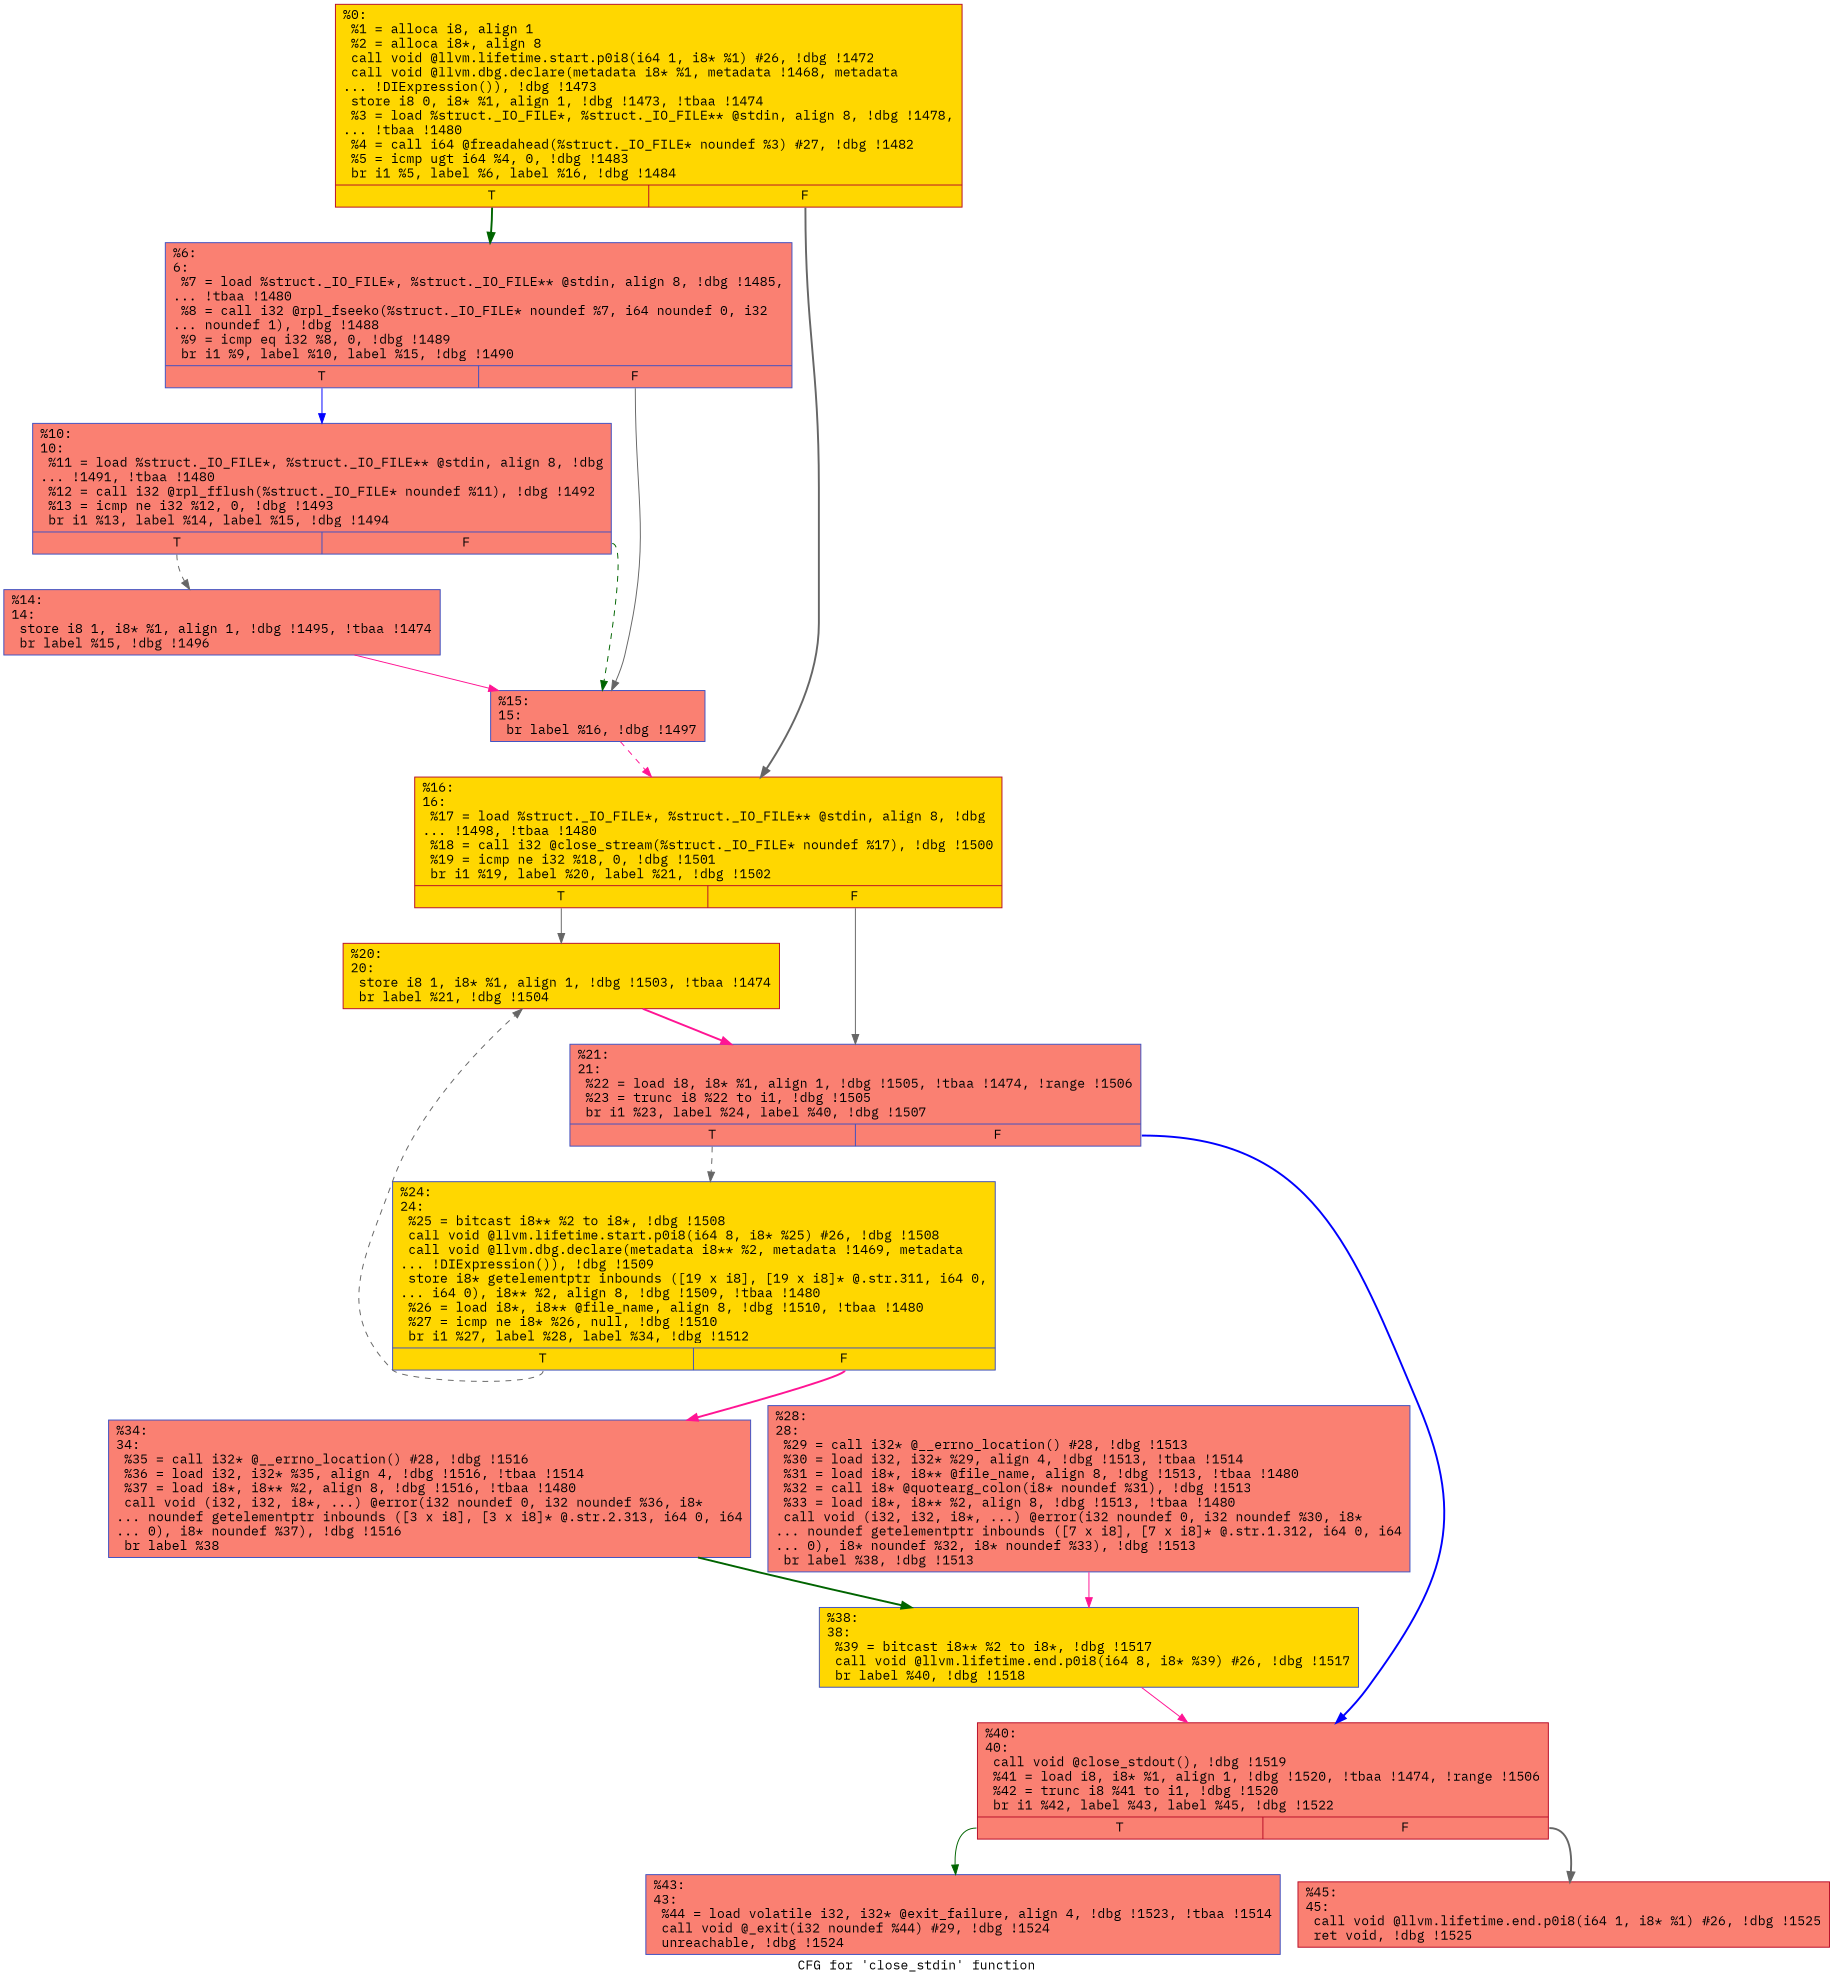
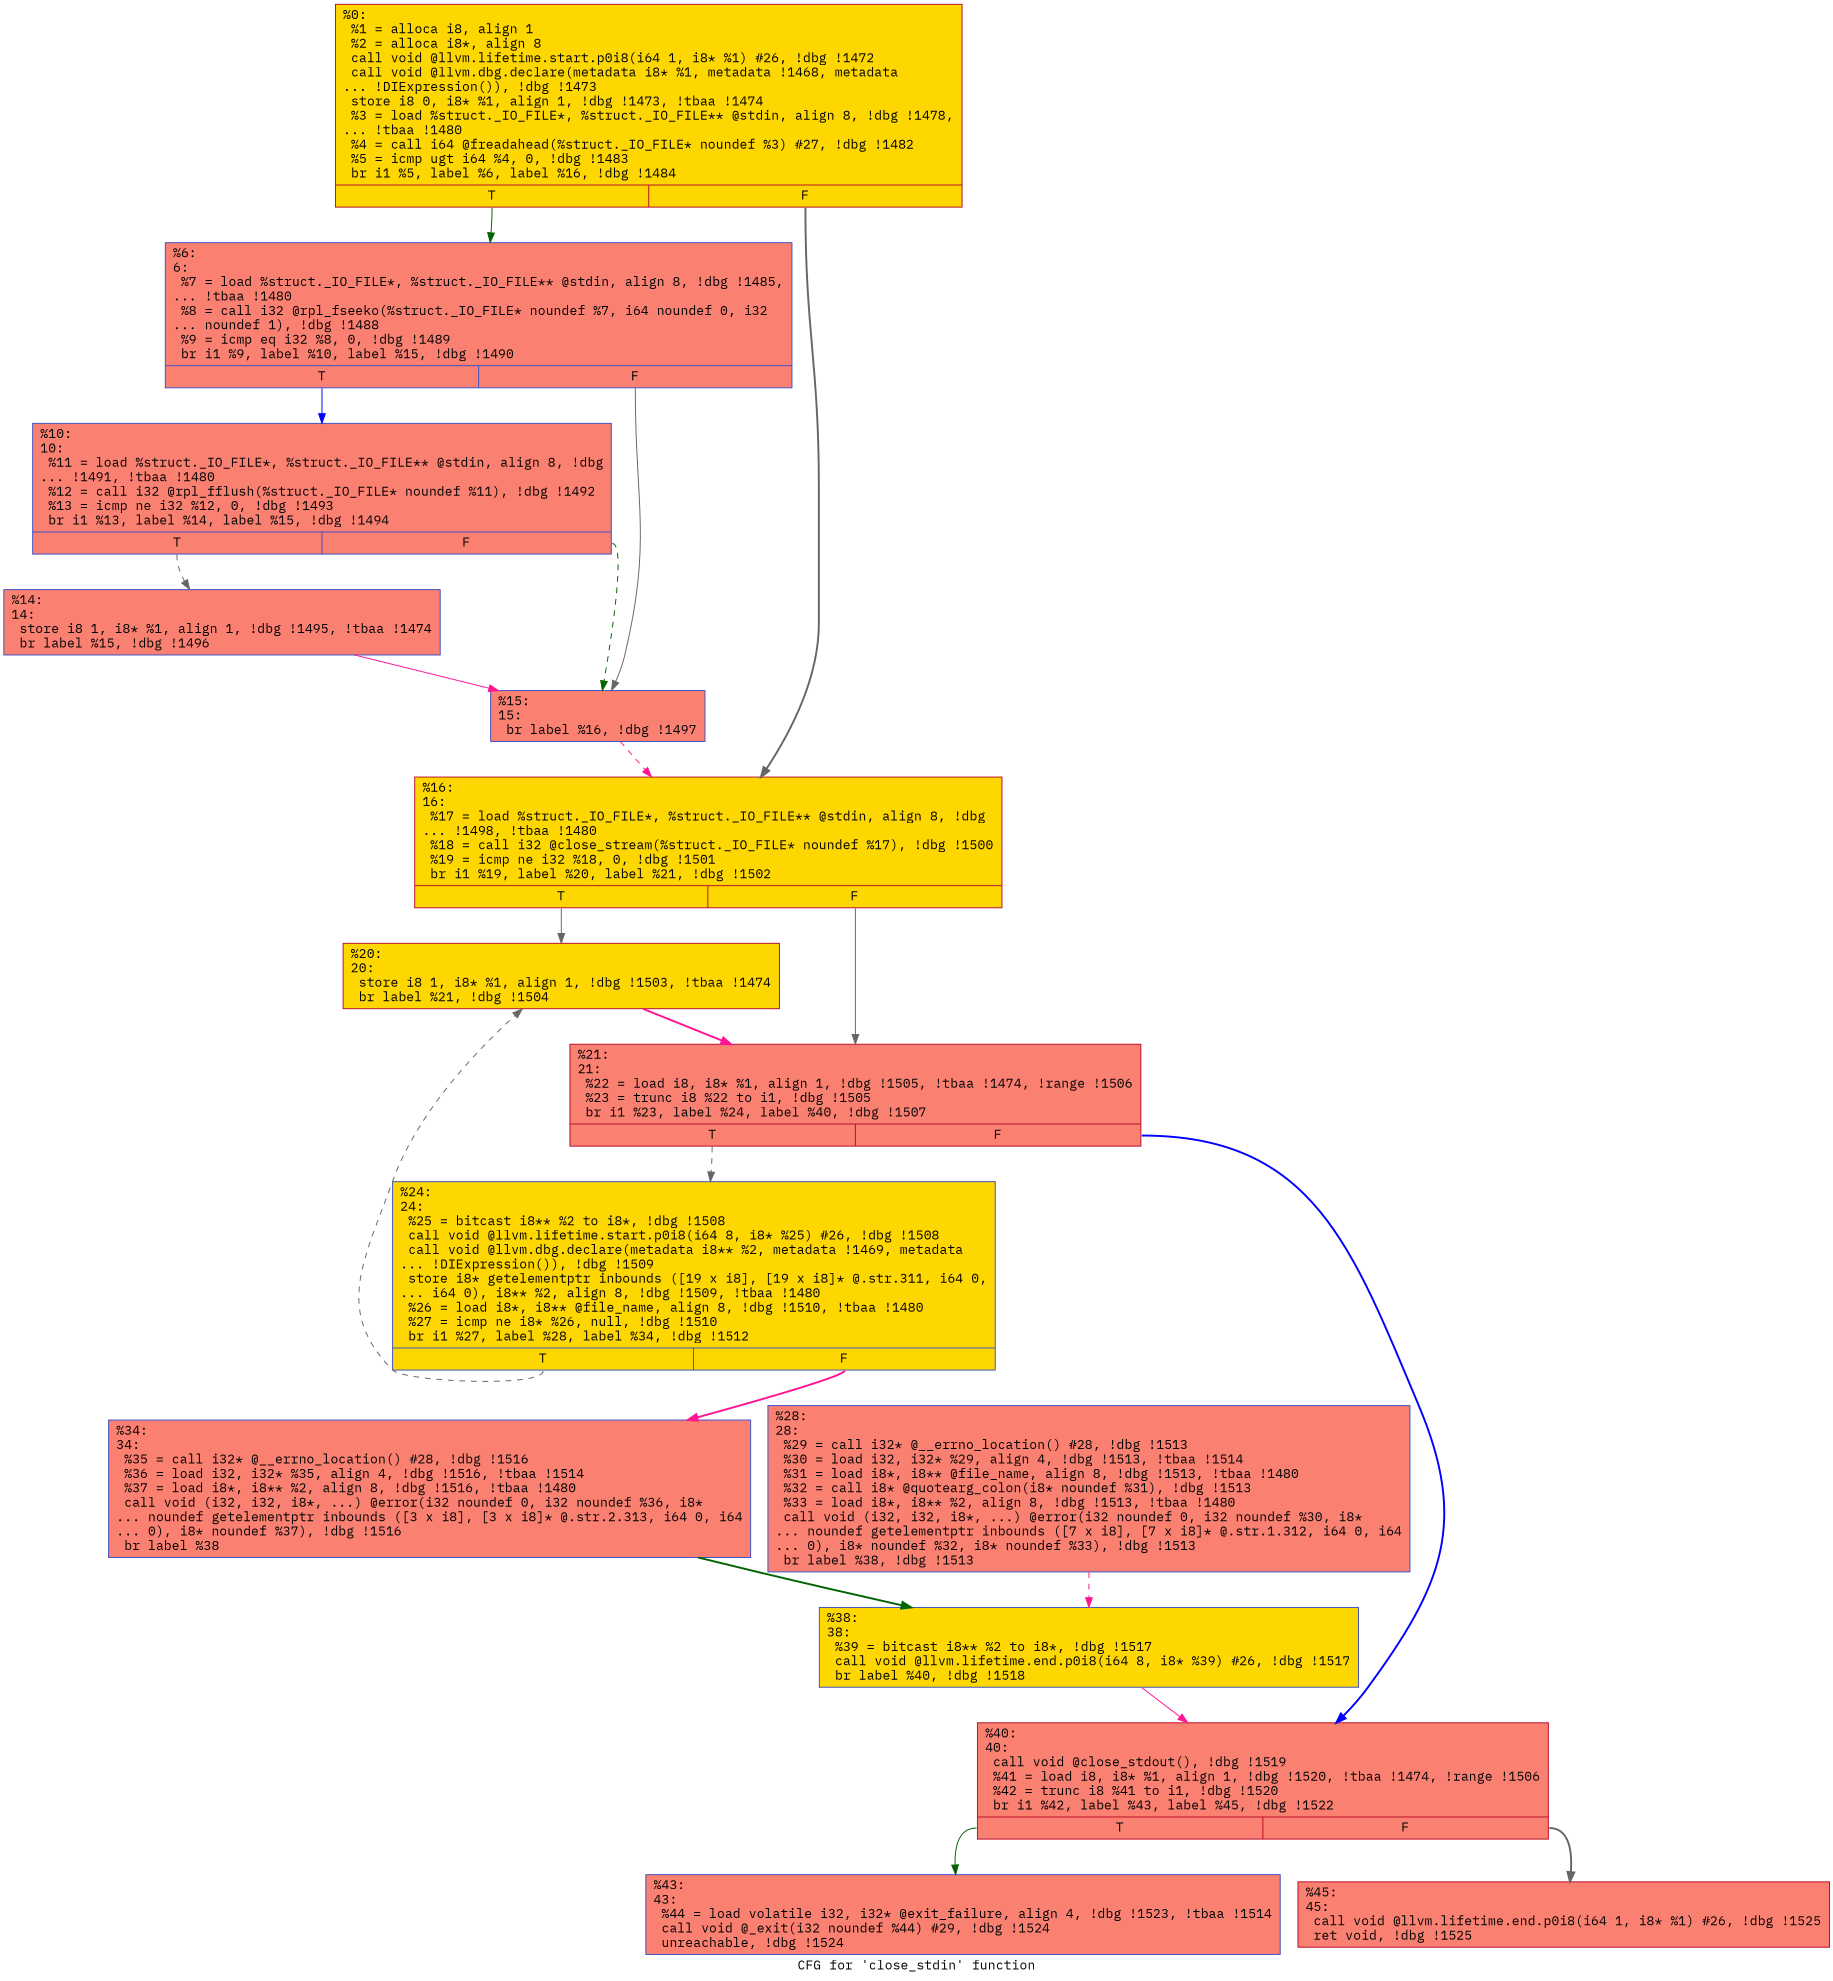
edge "%0:" -> "%6:": style bold -> solid
node "%21:": color #3d50c3ff -> #b70d28ff
edge "%28:" -> "%38:": style solid -> dashed
